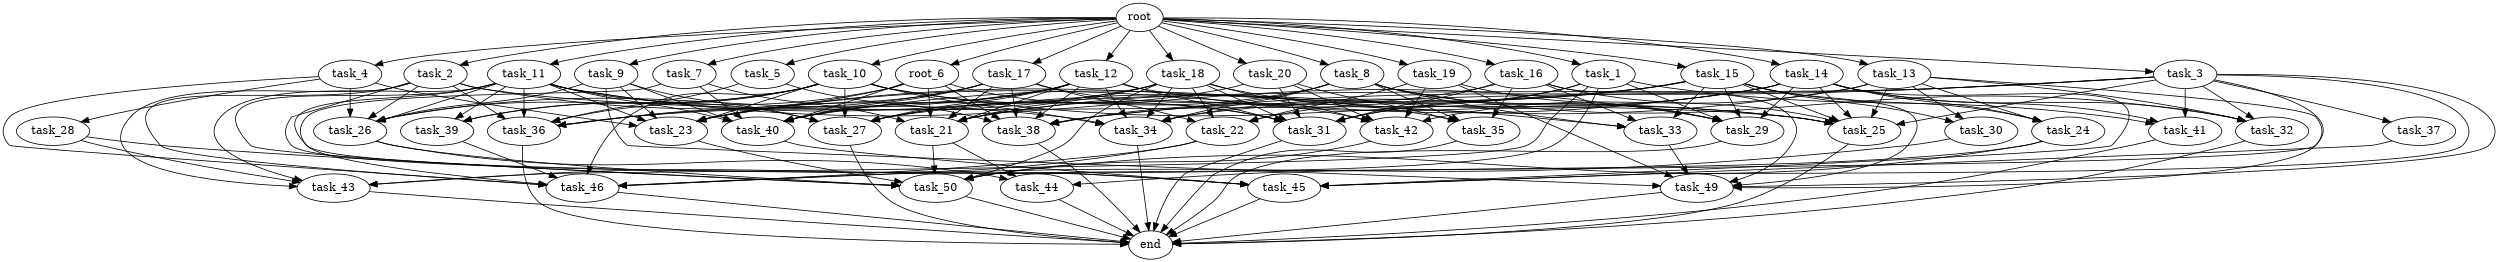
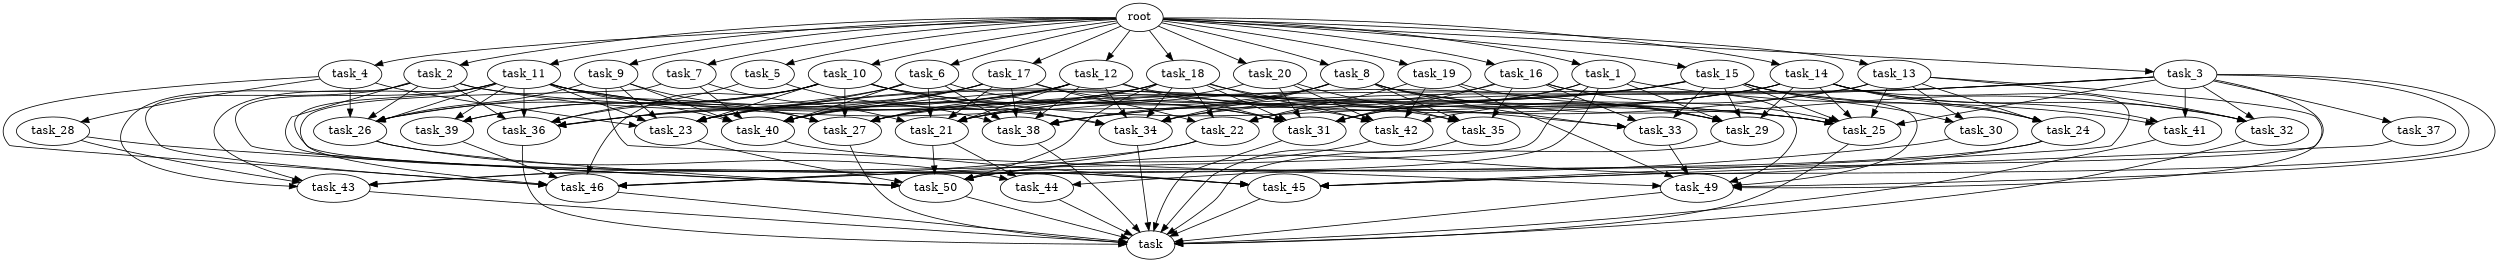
node "root_6": label "root_6" -> "task_6"
node "end": label "end" -> "task"
